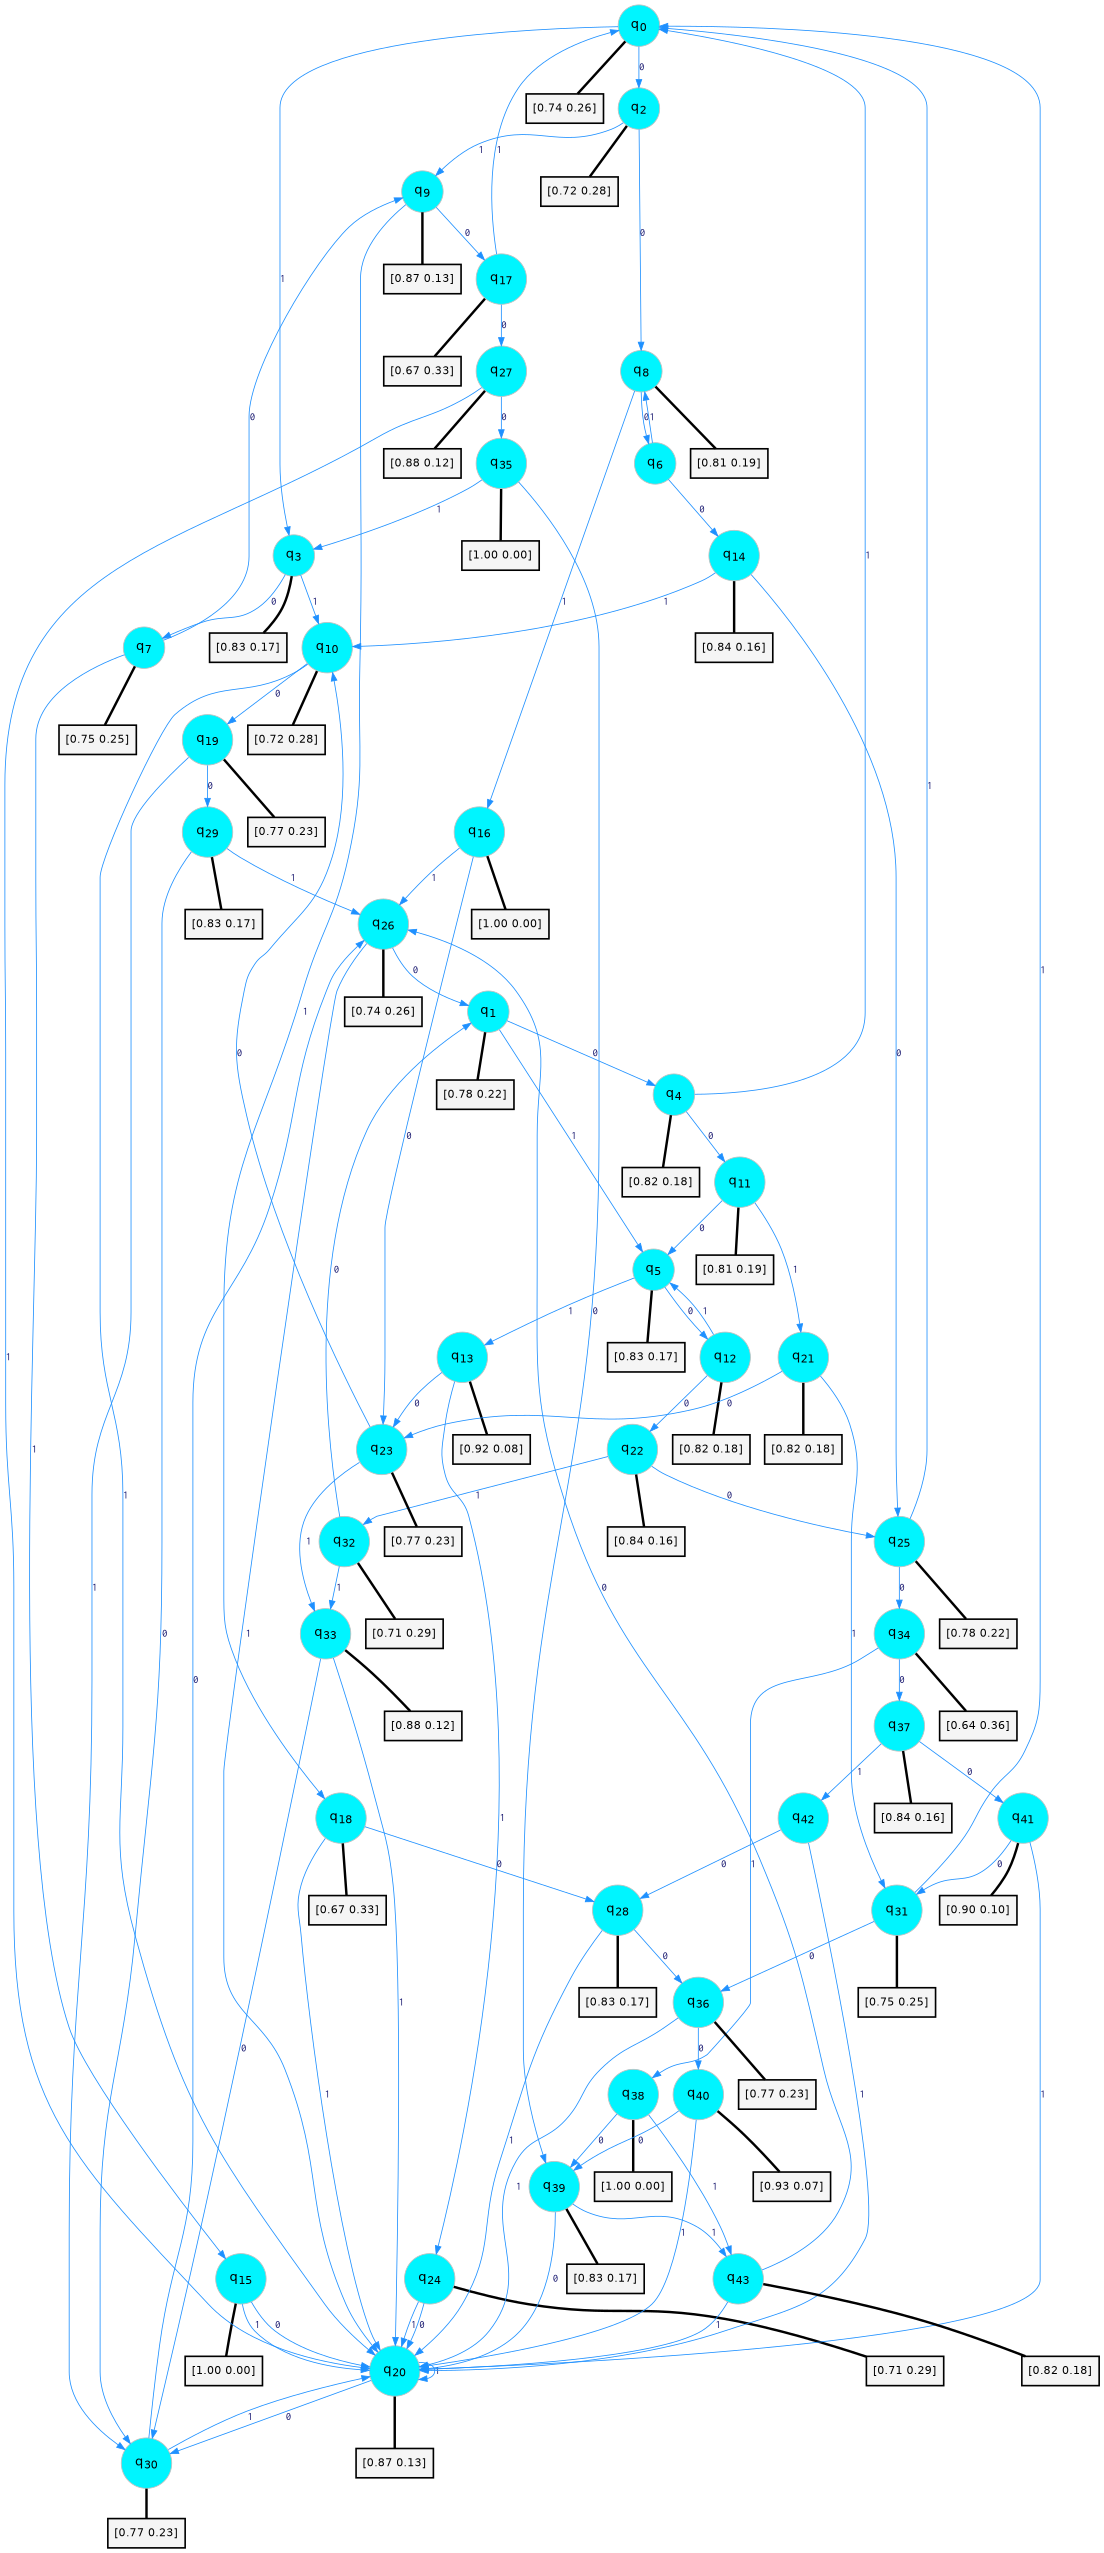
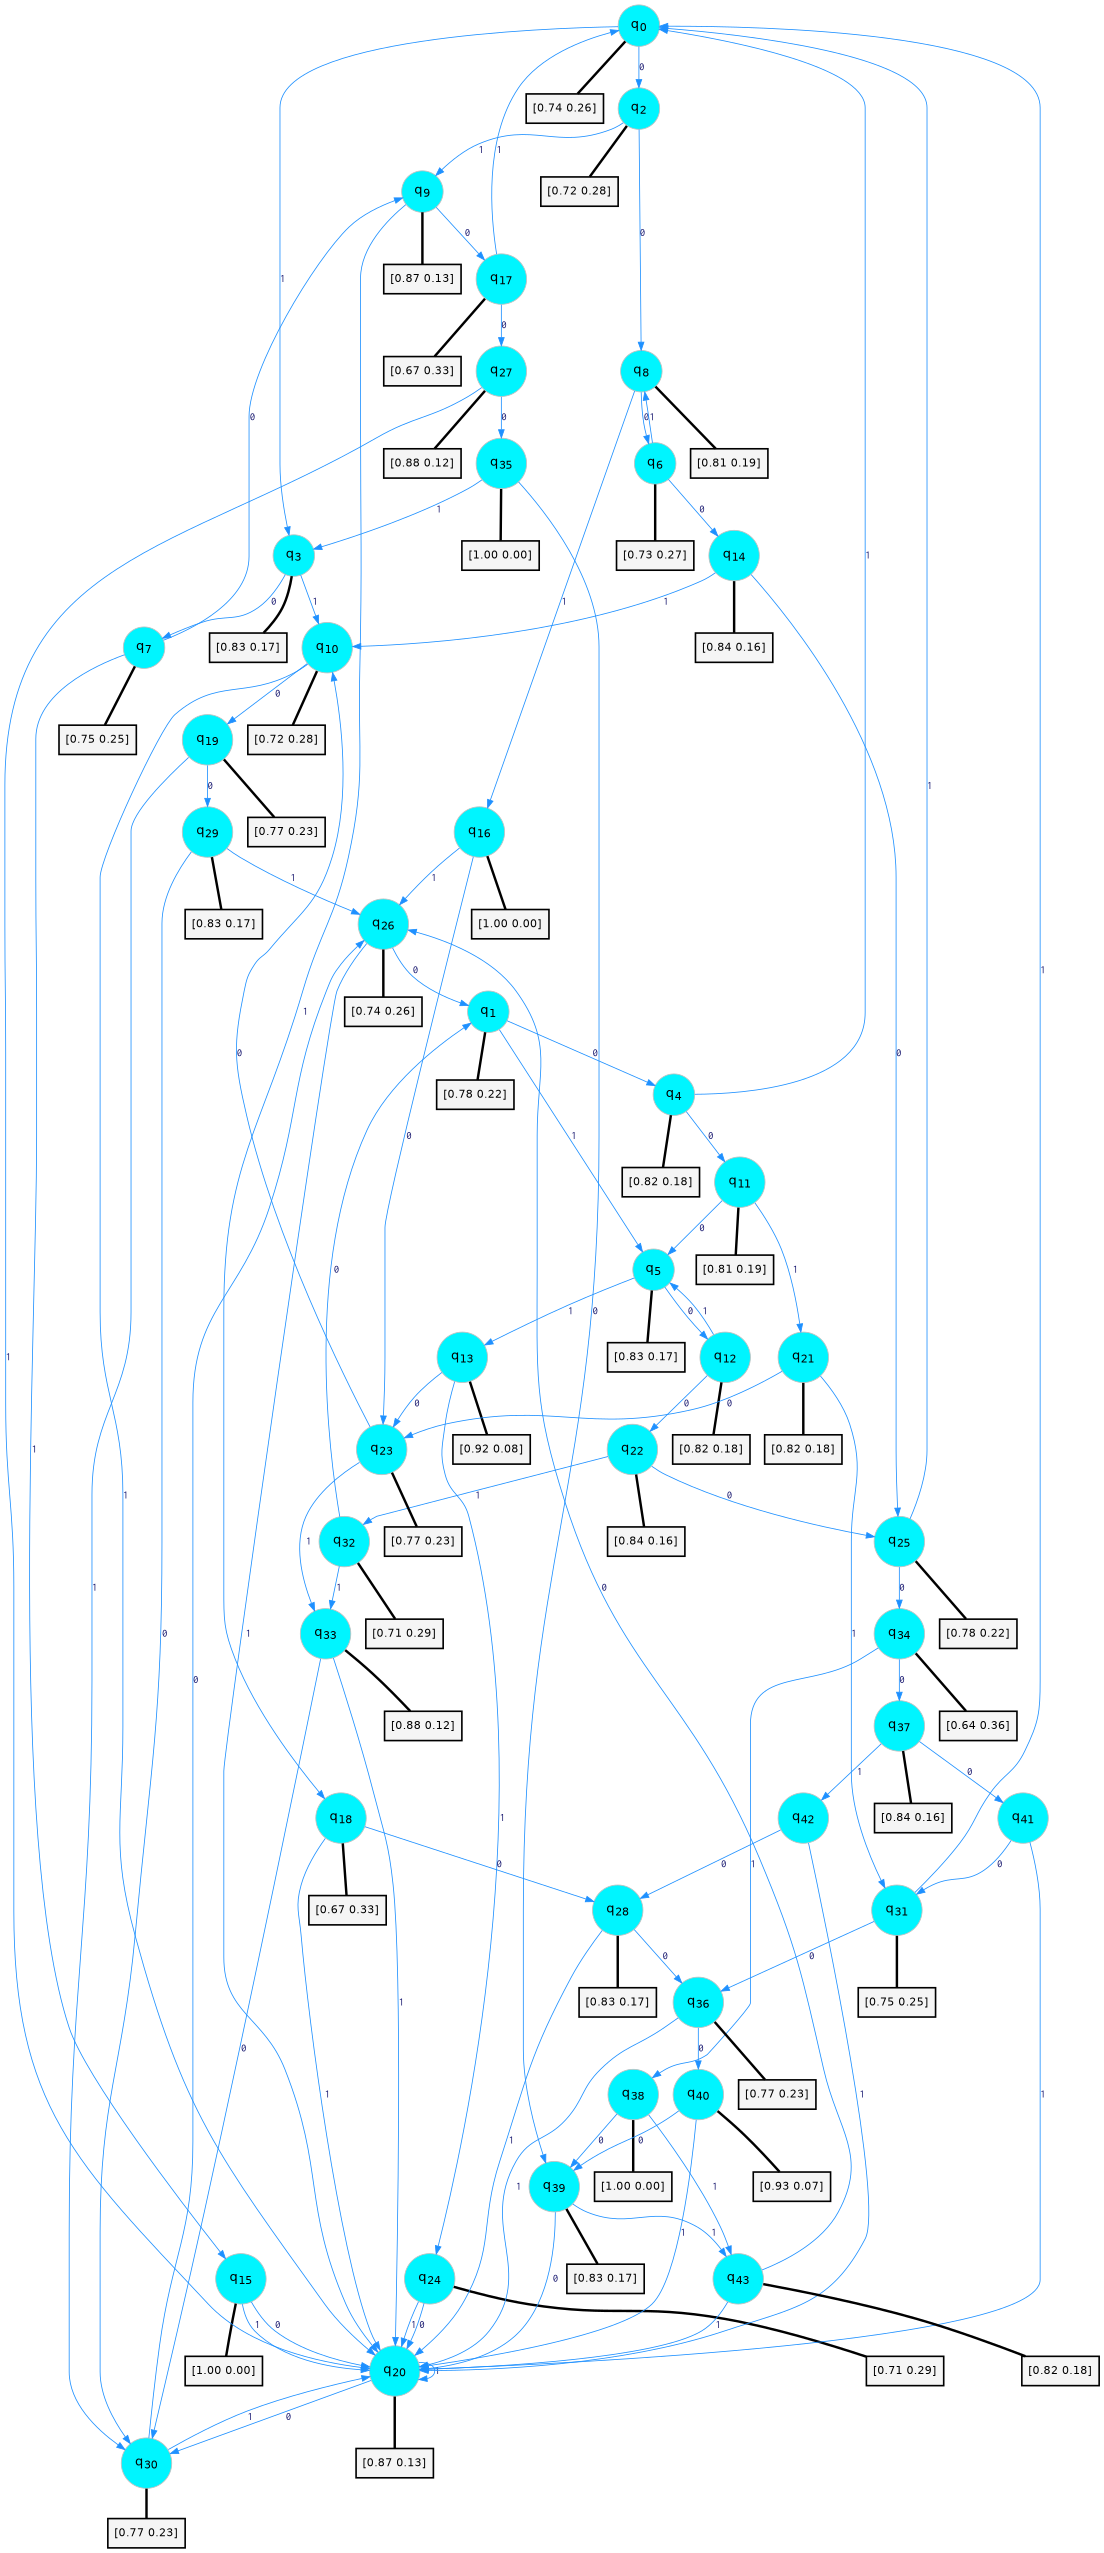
node "[0.73 0.27]": added
node "[0.90 0.10]": removed
